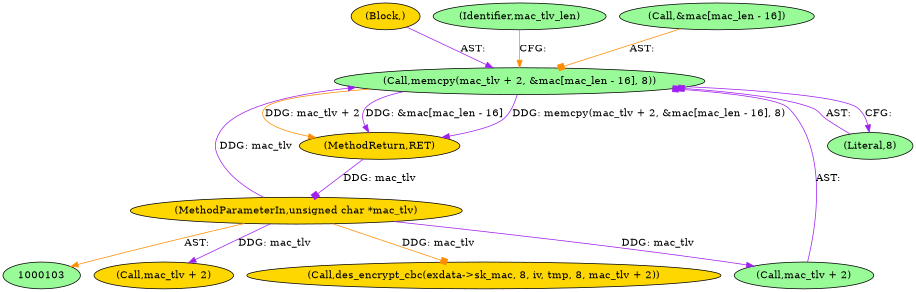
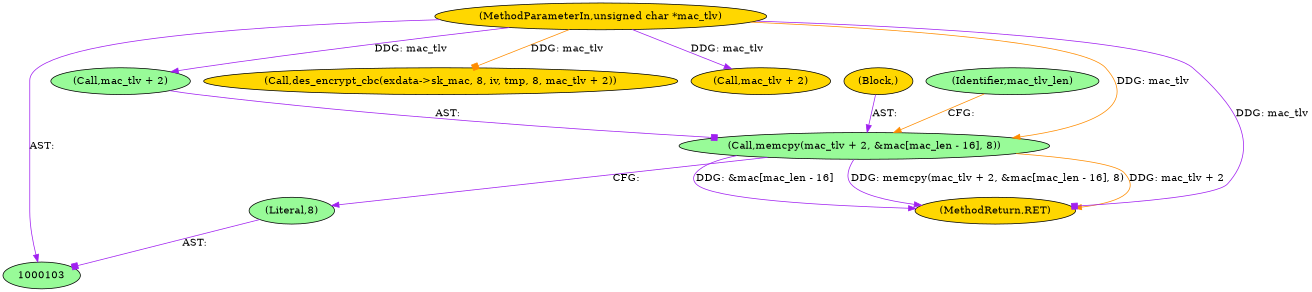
node "(Call,&mac[mac_len - 16])": removed
edge "(Literal,8)" -> "(Call,memcpy(mac_tlv + 2, &mac[mac_len - 16], 8))": now "(Literal,8)" -> "1000103"
edge "(MethodParameterIn,unsigned char *mac_tlv)" -> "(Call,memcpy(mac_tlv + 2, &mac[mac_len - 16], 8))": color purple -> darkorange
edge "(MethodReturn,RET)" -> "(MethodParameterIn,unsigned char *mac_tlv)": reversed
edge "(MethodParameterIn,unsigned char *mac_tlv)" -> "1000103": color darkorange -> purple
